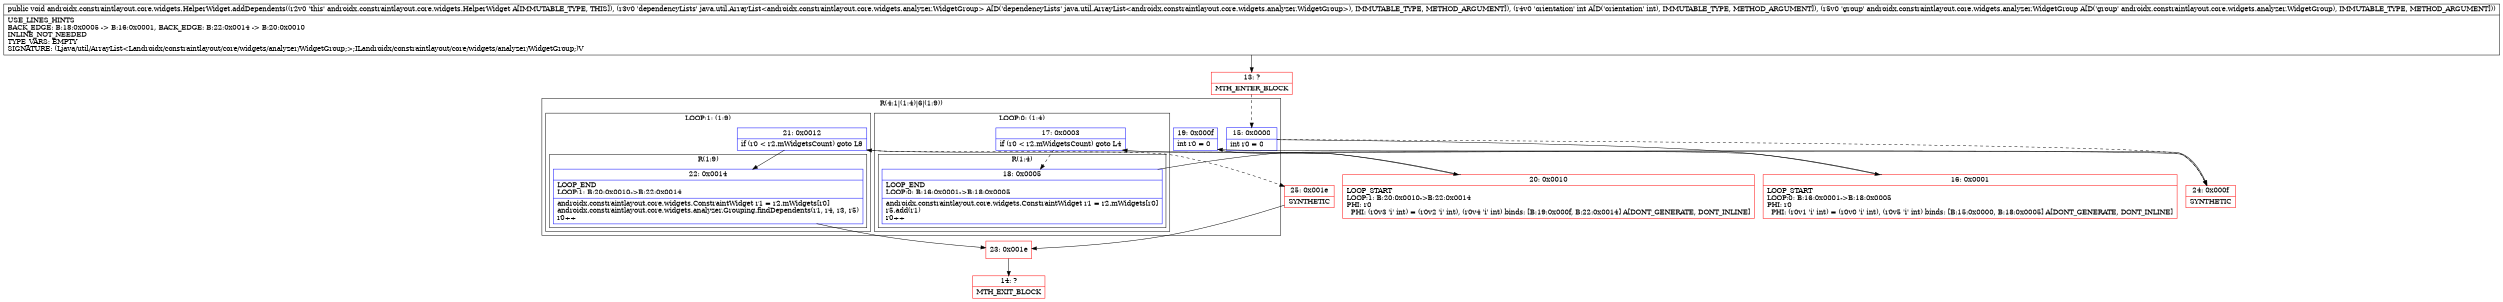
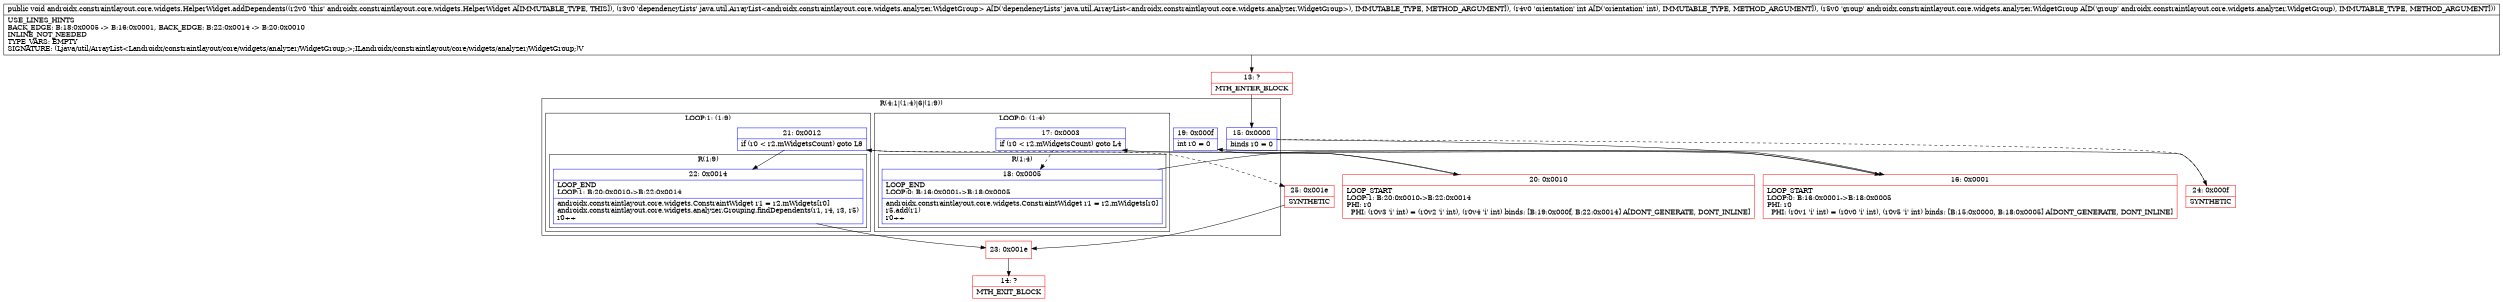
edge "13: ?" -> "15: 0x0000": style dashed -> solid
node "15: 0x0000": text "int r0 = 0" -> "binds r0 = 0"
edge "18: 0x0005" -> "24: 0x000f": now "18: 0x0005" -> "16: 0x0001"
